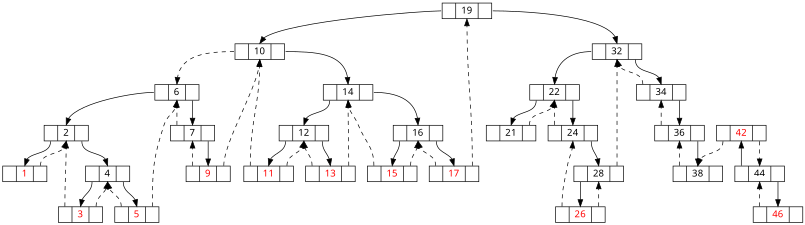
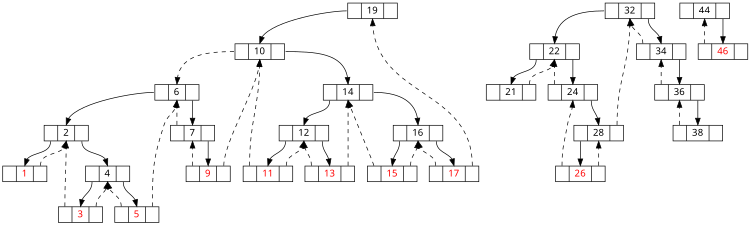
edge "19" -> "32": removed
node "42": removed
